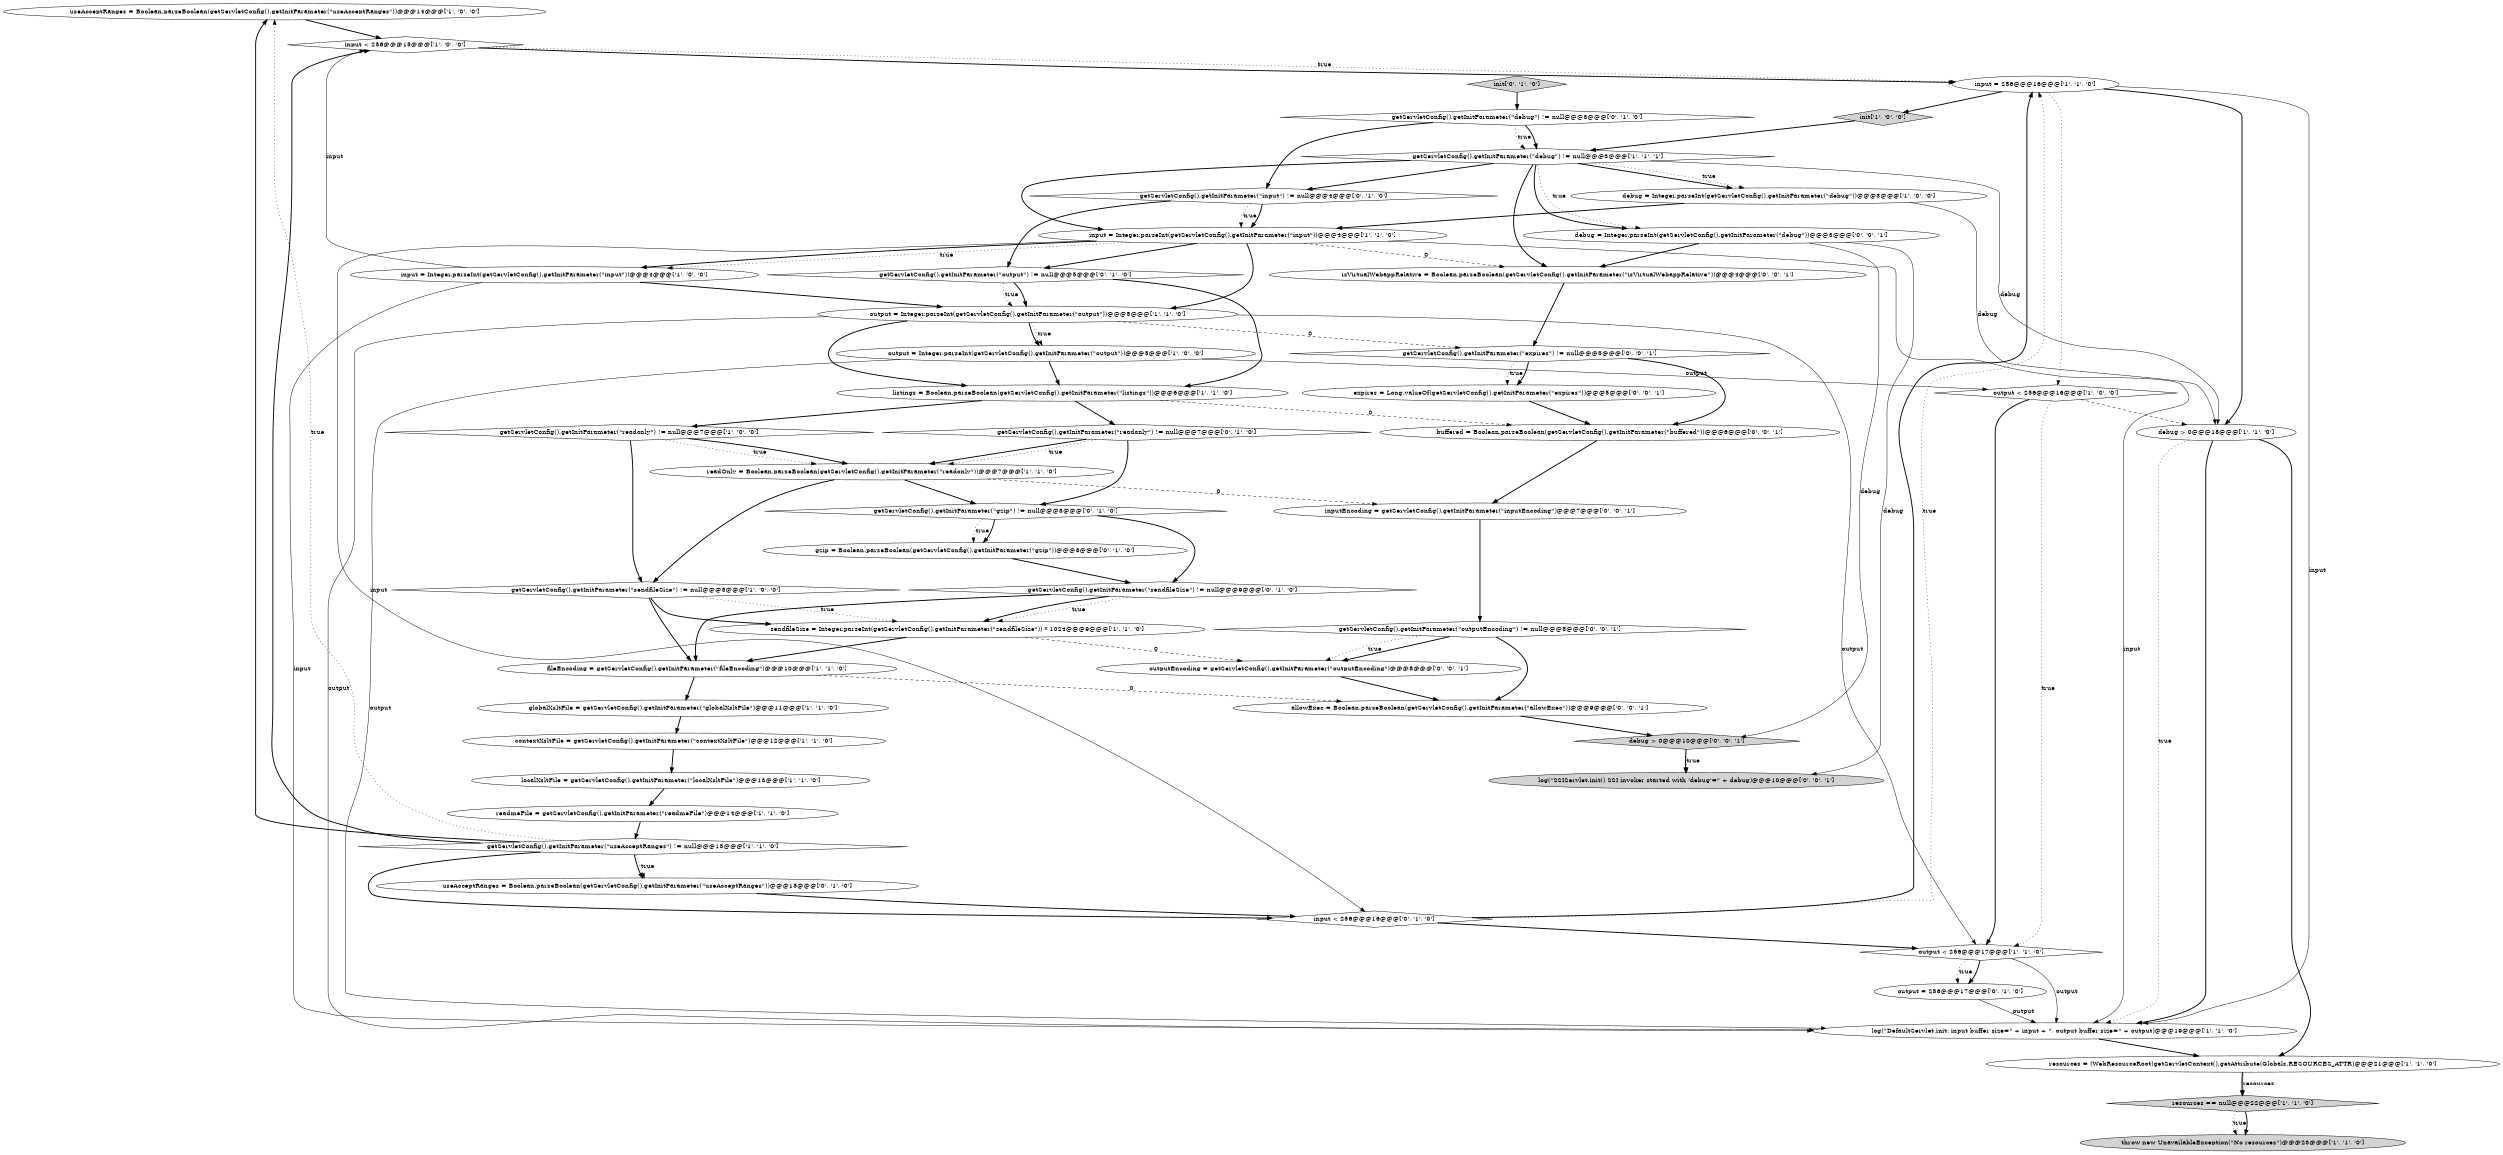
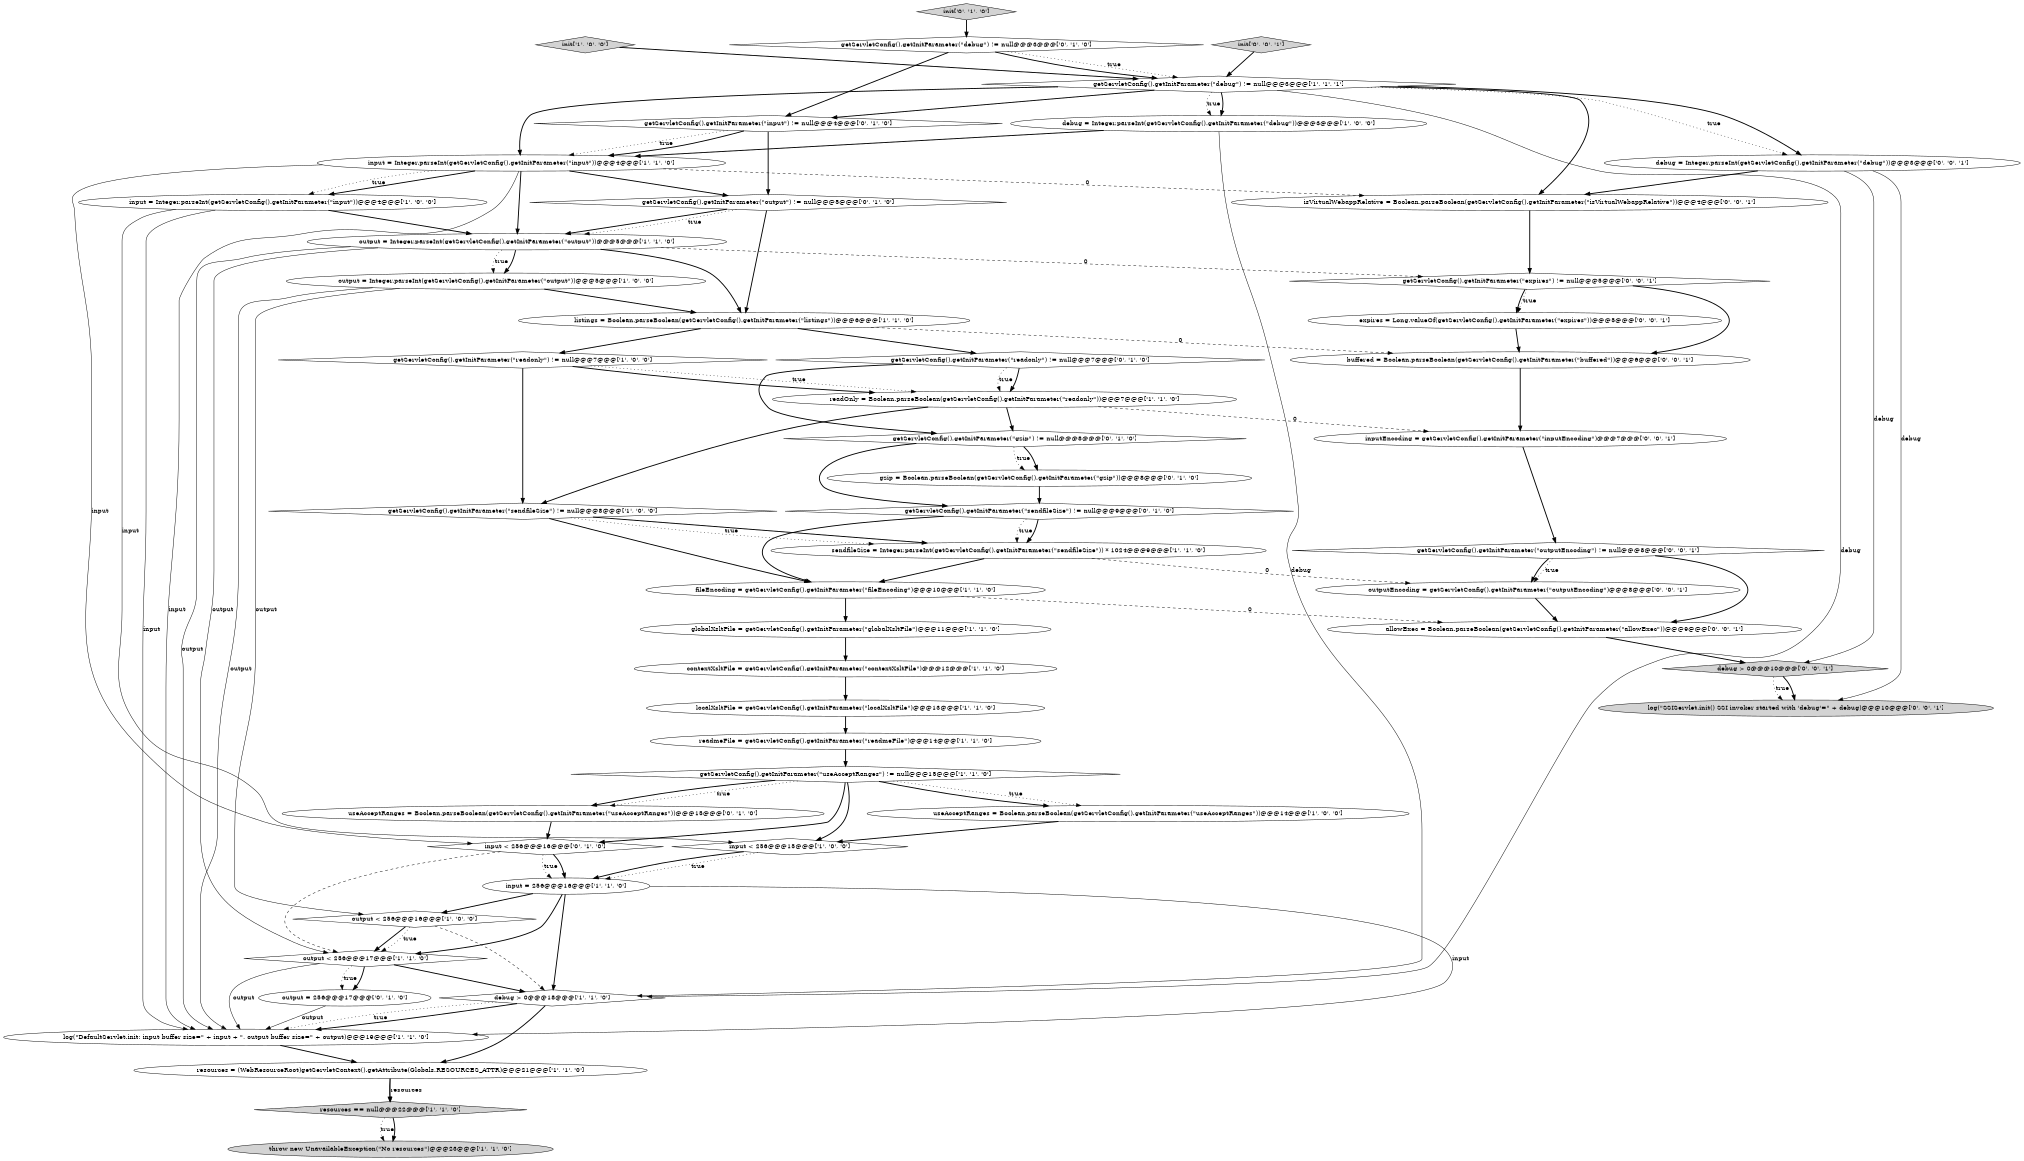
node "init['0', '0', '1']": added
edge "input = 256@@@16@@@['1', '1', '0']" -> "init['1', '0', '0']": now "input = 256@@@16@@@['1', '1', '0']" -> "output < 256@@@17@@@['1', '1', '0']"
edge "input = 256@@@16@@@['1', '1', '0']" -> "output < 256@@@16@@@['1', '0', '0']": style dotted -> bold
node "debug > 0@@@18@@@['1', '1', '0']": shape ellipse -> diamond
edge "input < 256@@@16@@@['0', '1', '0']" -> "output < 256@@@17@@@['1', '1', '0']": style bold -> dashed
edge "output < 256@@@17@@@['1', '1', '0']" -> "debug > 0@@@18@@@['1', '1', '0']": added
